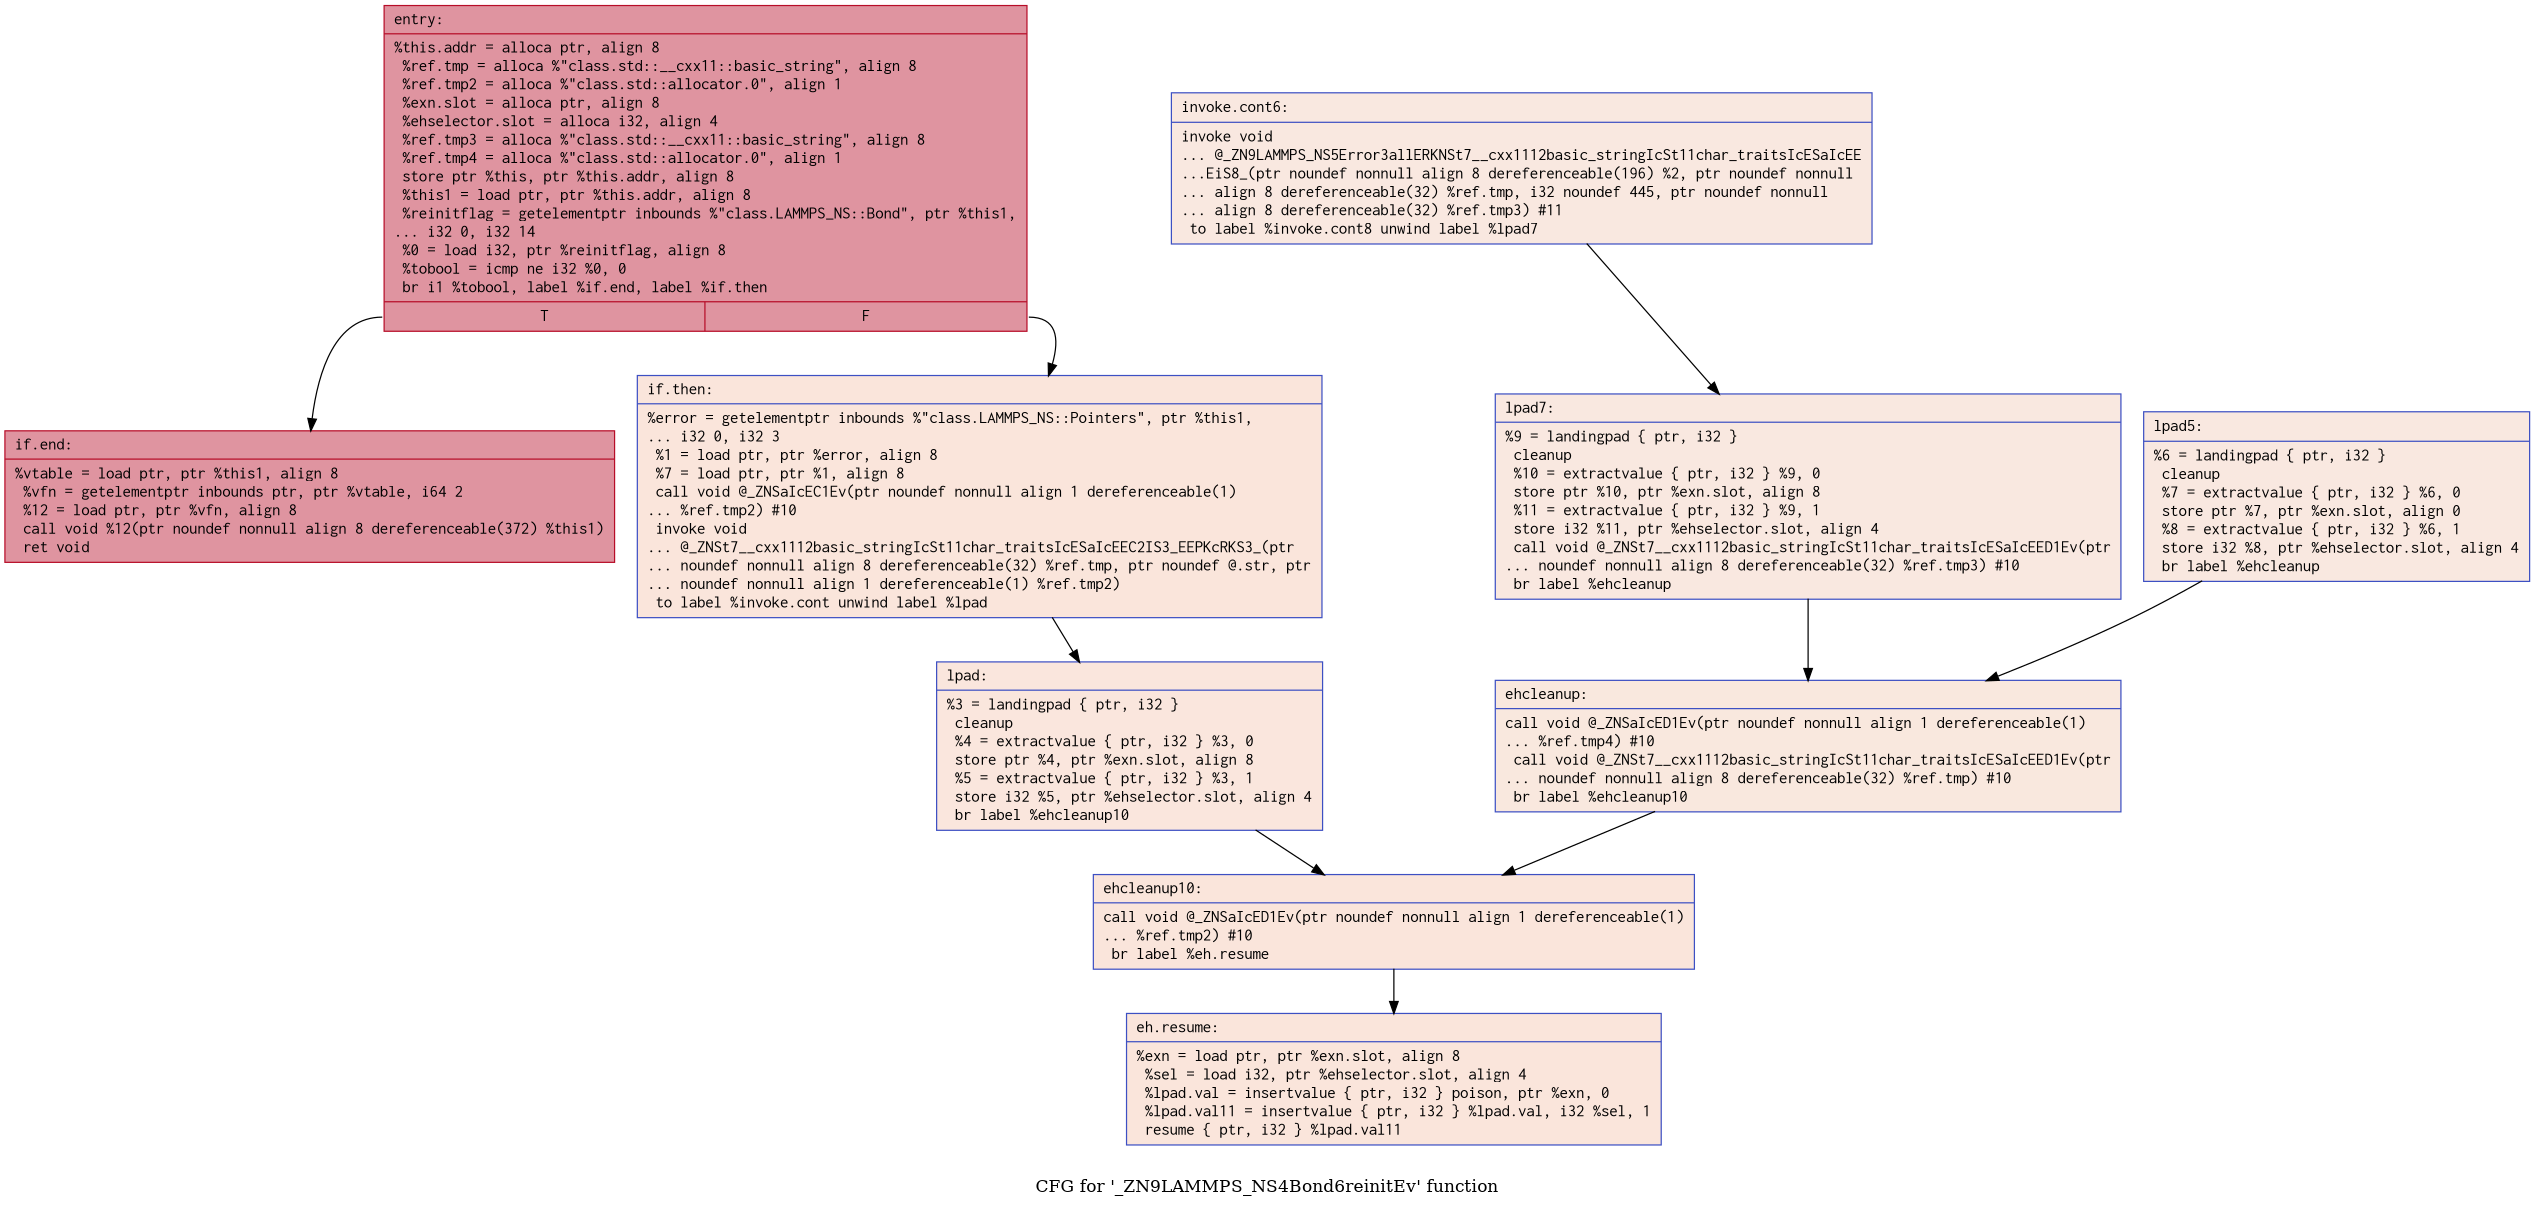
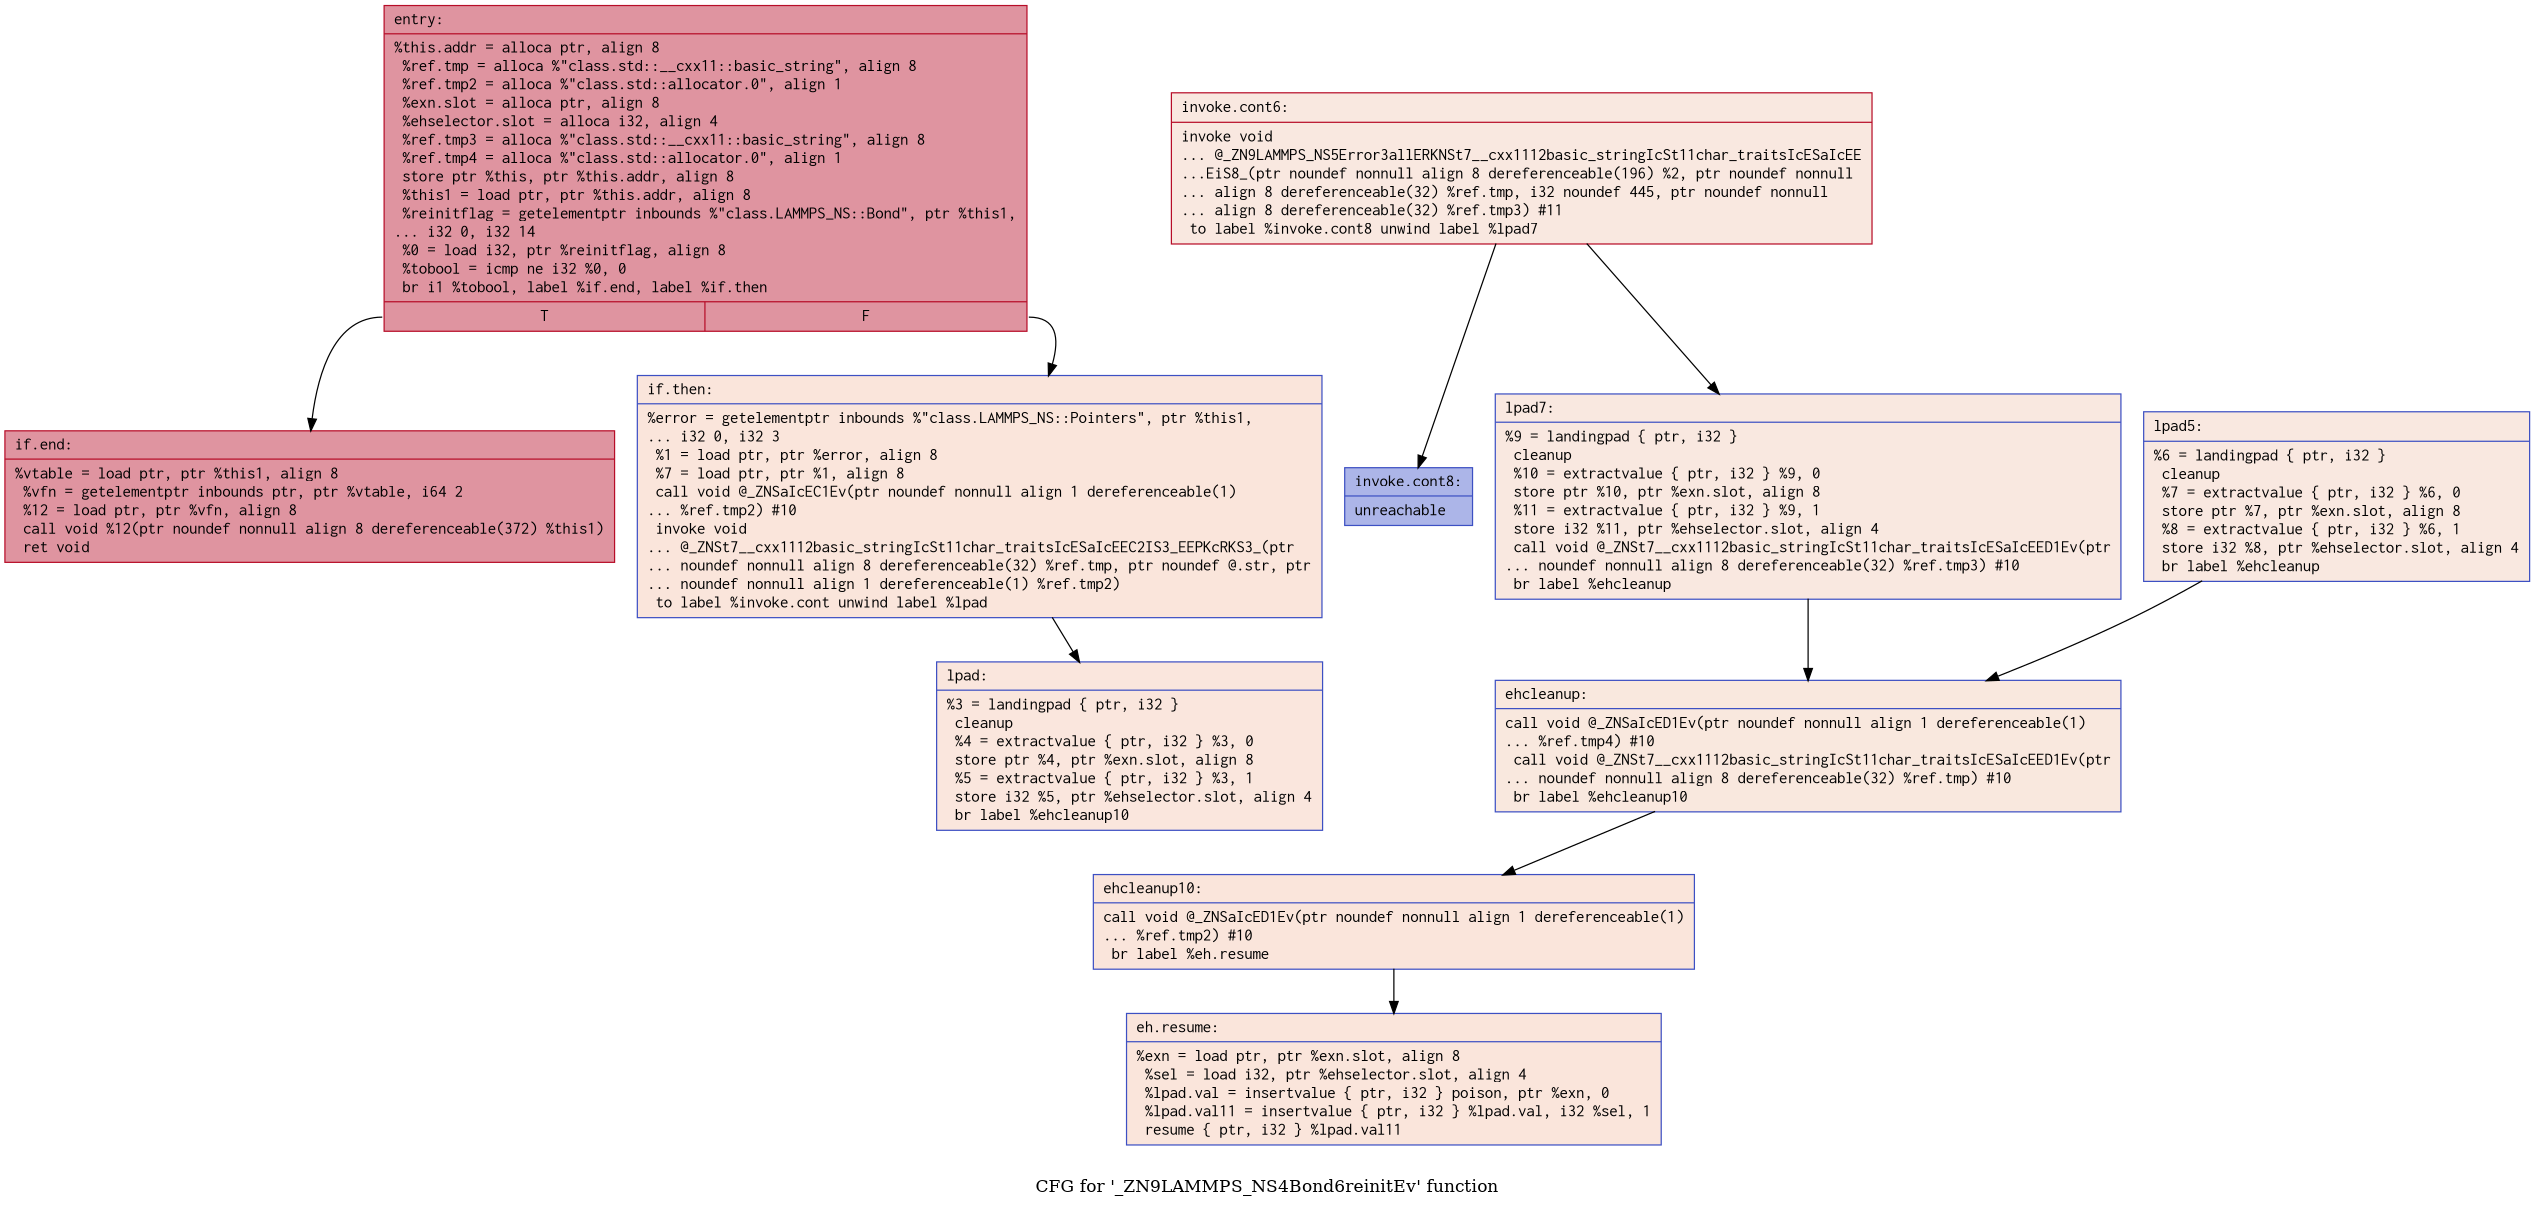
node "invoke.cont6:": color #3d50c3ff -> #b70d28ff
node "invoke.cont8:": added
node "lpad5:": text "store ptr %7, ptr %exn.slot, align 0" -> "store ptr %7, ptr %exn.slot, align 8"
edge "lpad:" -> "ehcleanup10:": removed
